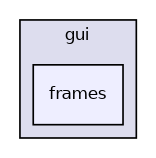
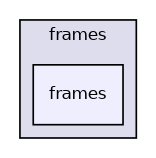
cluster "gui": label "gui" -> "frames"
